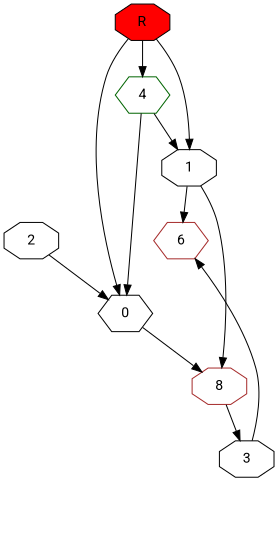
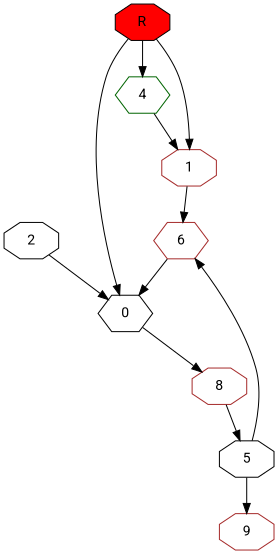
node "1": color black -> brown
edge "4" -> "0": now "6" -> "0"
edge "1" -> "8": removed
node "3": label "3" -> "5"
node "9": added
